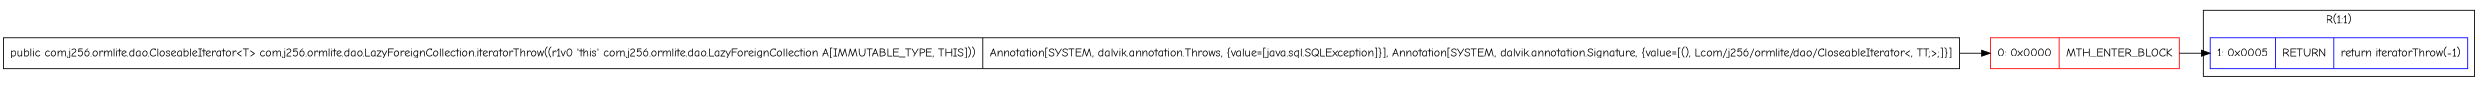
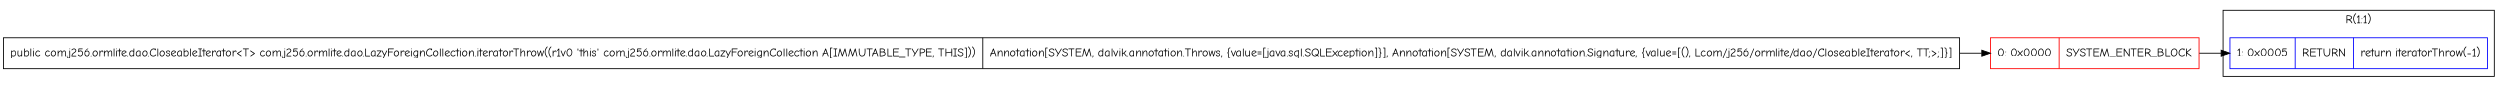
node "0: 0x0000": text "MTH_ENTER_BLOCK" -> "SYSTEM_ENTER_BLOCK"
